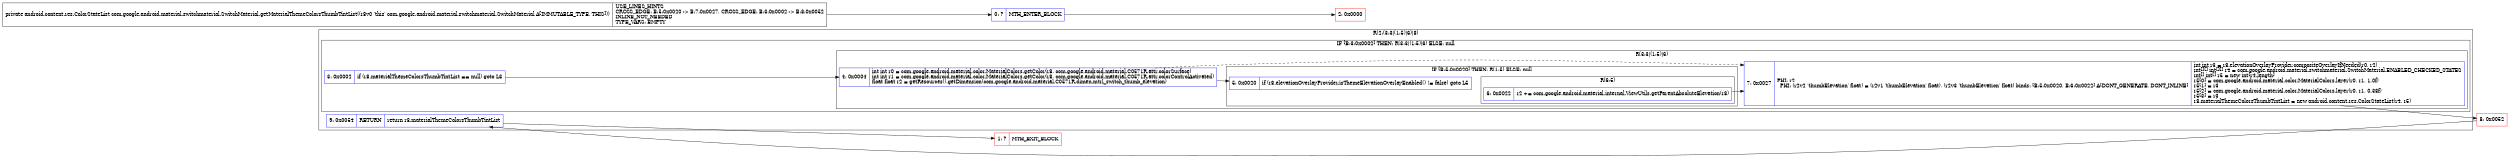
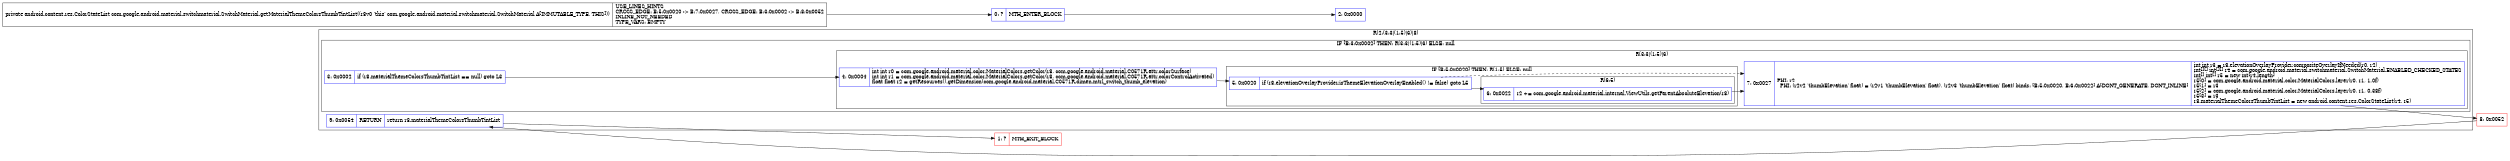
node "2: 0x0000": color red -> blue
edge "4: 0x0004" -> "7: 0x0027": now "5: 0x0020" -> "7: 0x0027"
edge "5: 0x0020" -> "6: 0x0022": added
